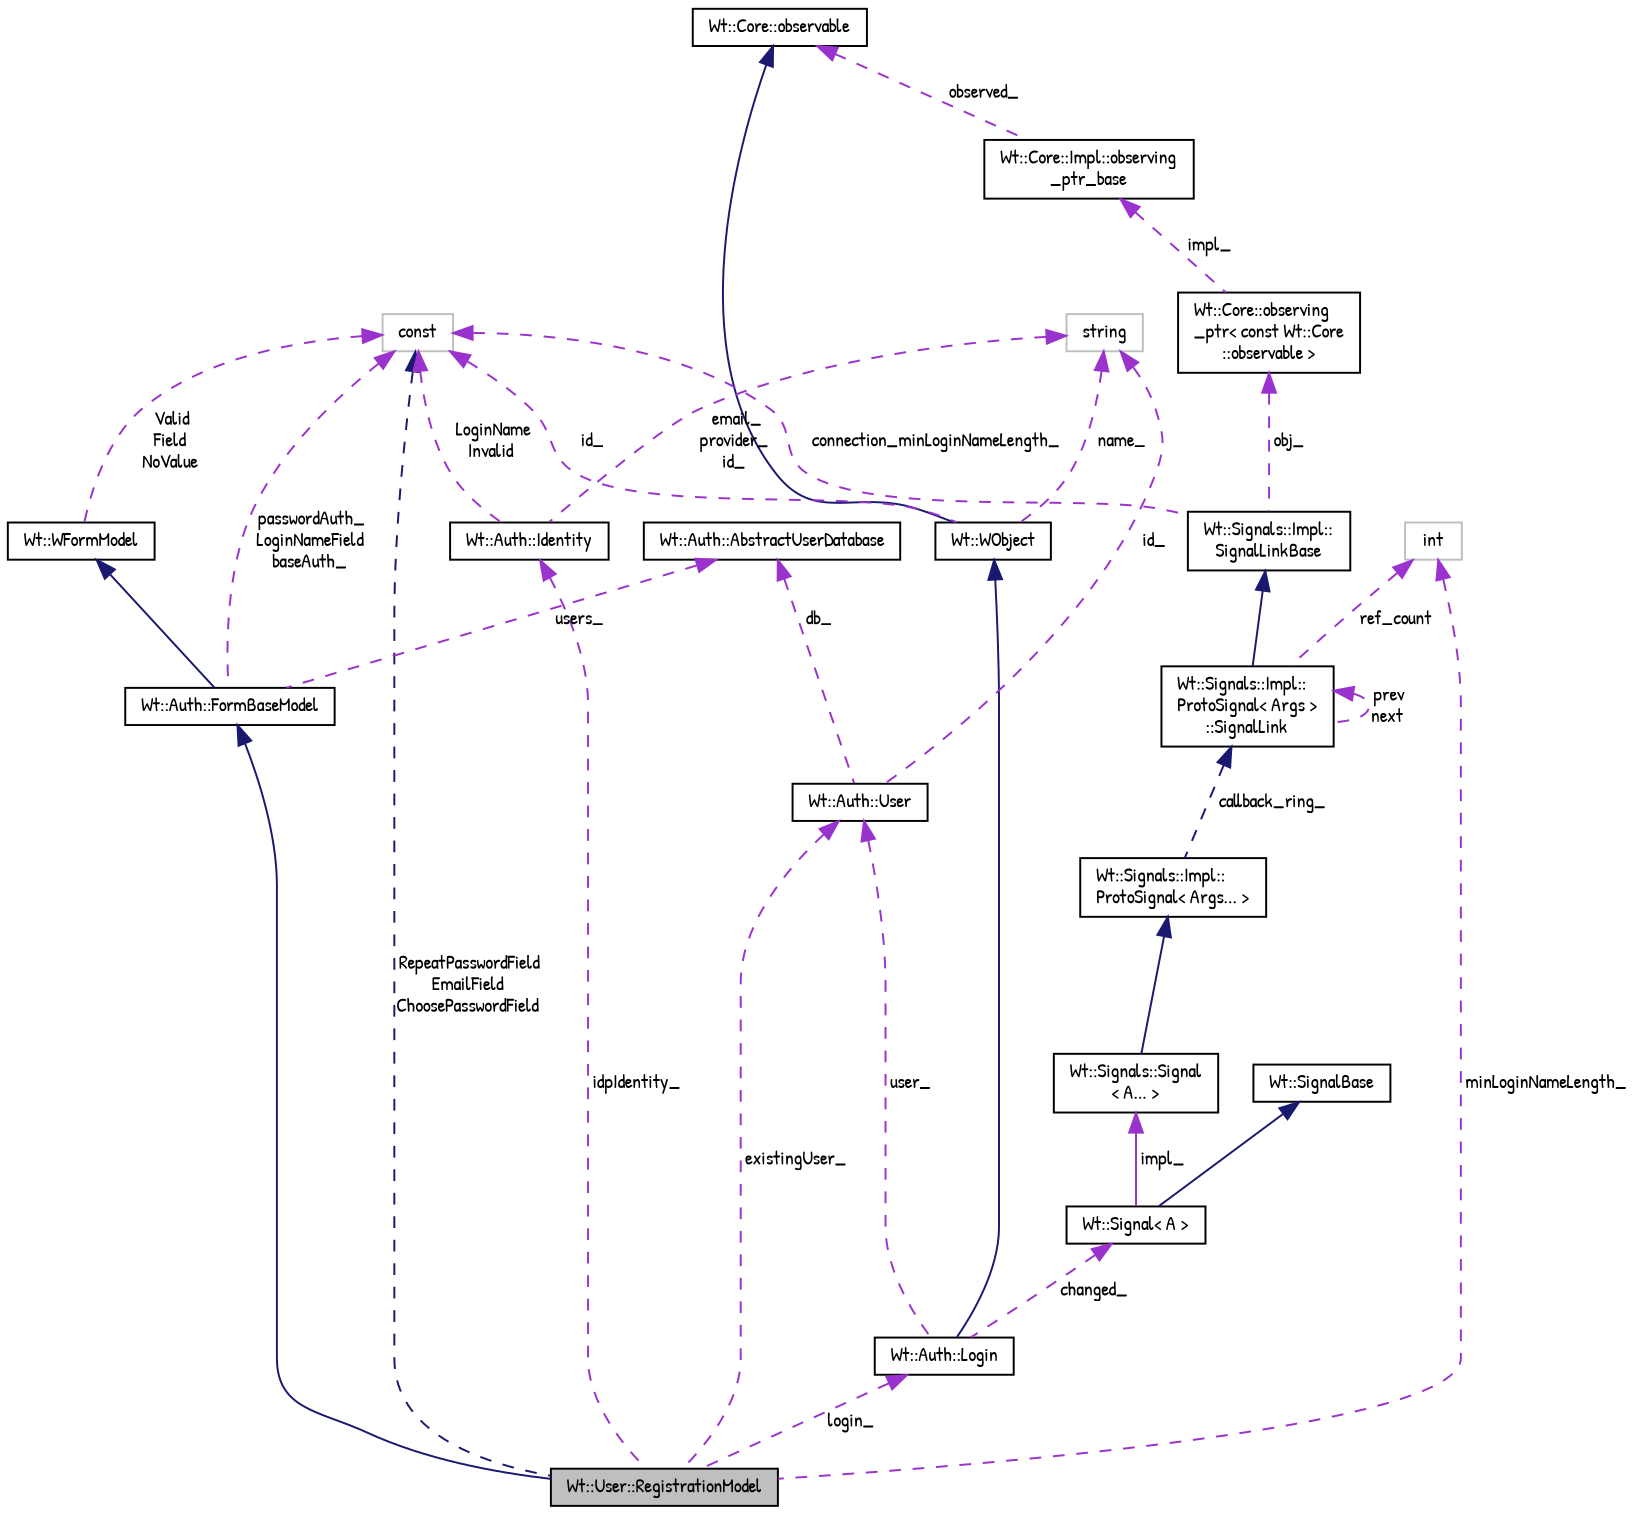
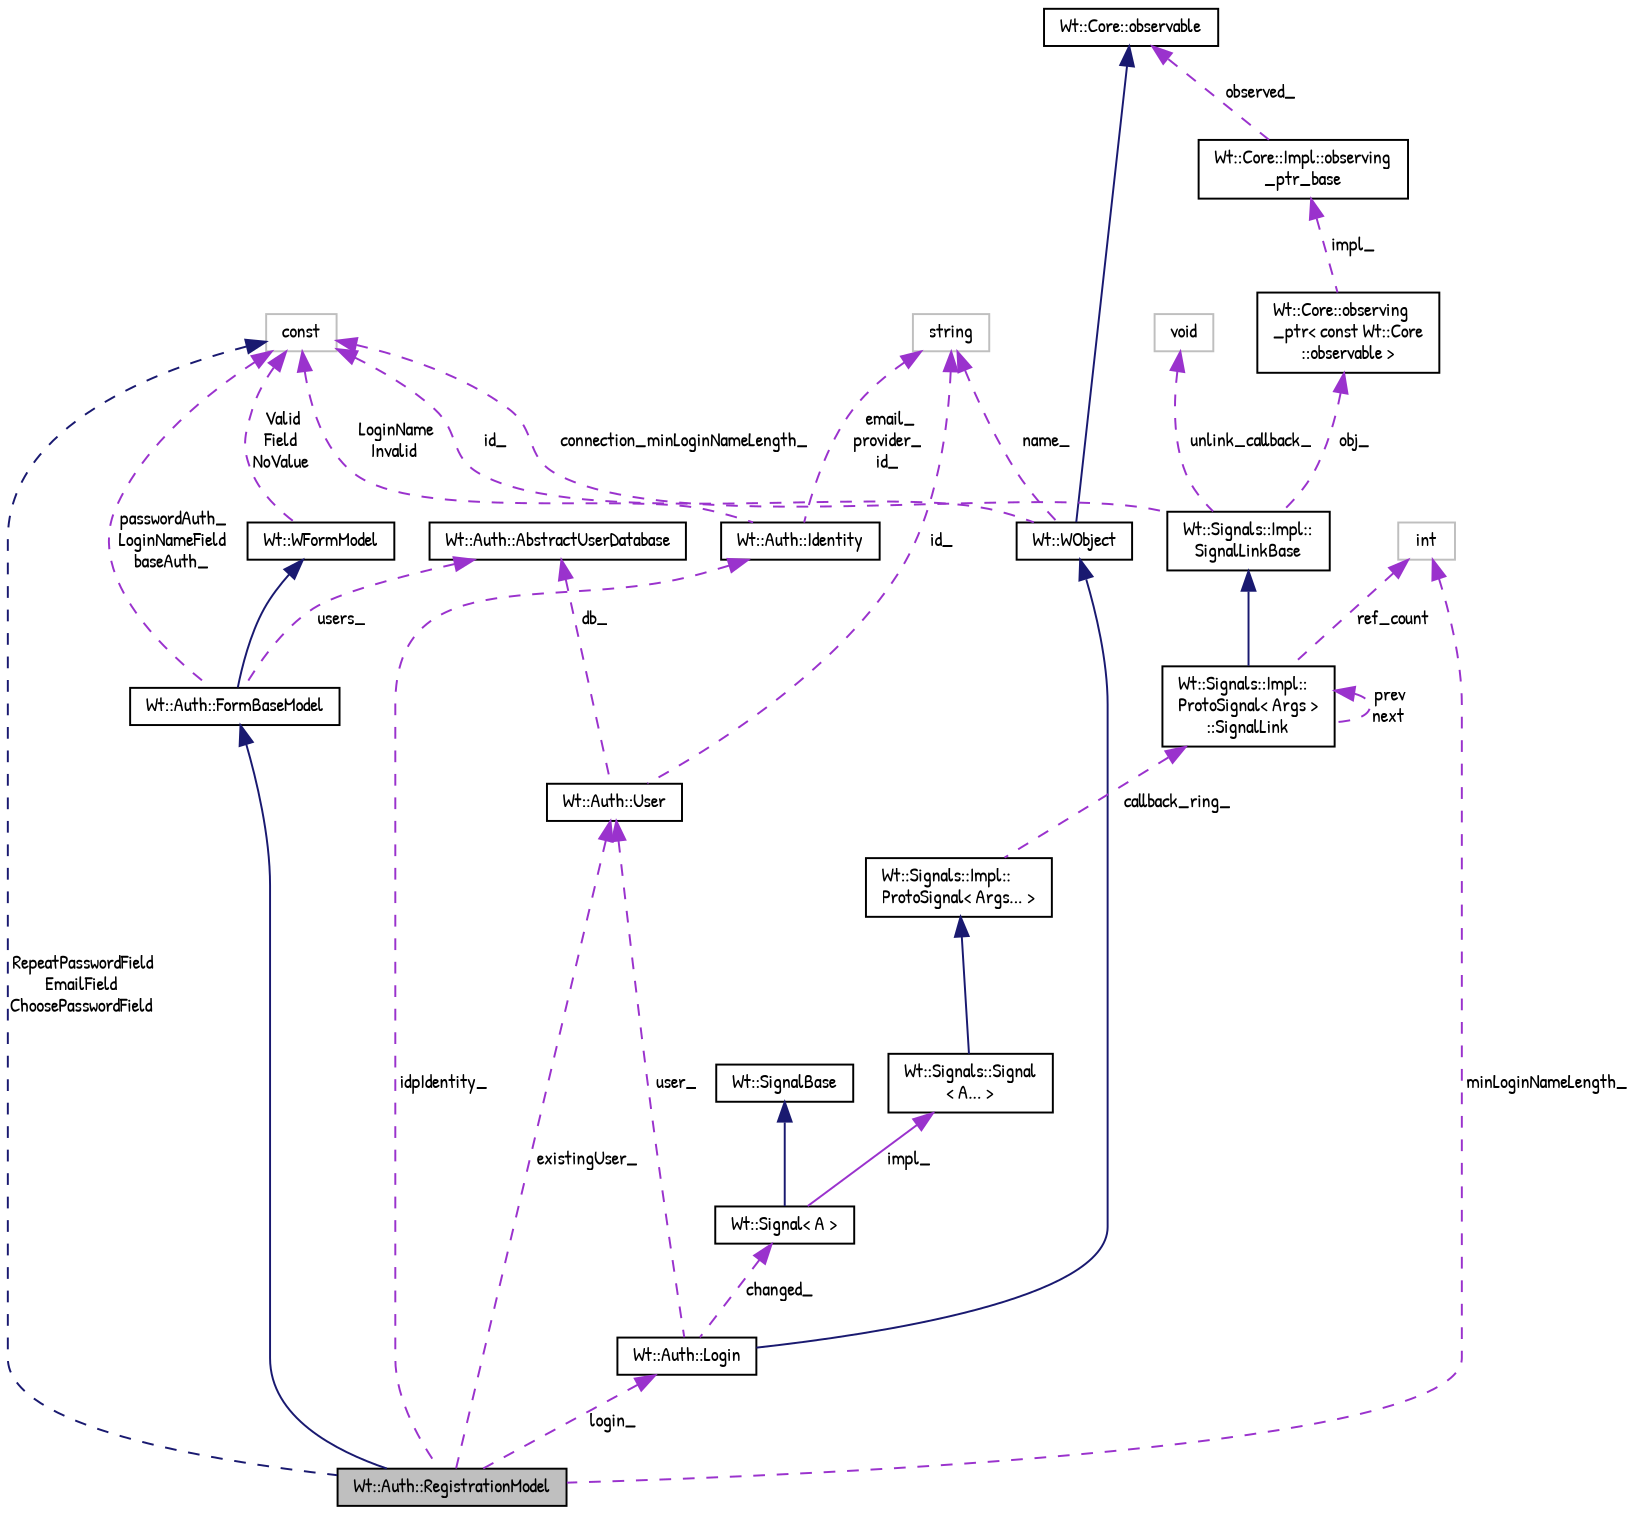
node "void": added
edge "Wt::Signals::Impl:: ProtoSignal< Args... >" -> "Wt::Signals::Impl:: ProtoSignal< Args > ::SignalLink": color midnightblue -> darkorchid3
node "Wt::User::RegistrationModel": label "Wt::User::RegistrationModel" -> "Wt::Auth::RegistrationModel"
